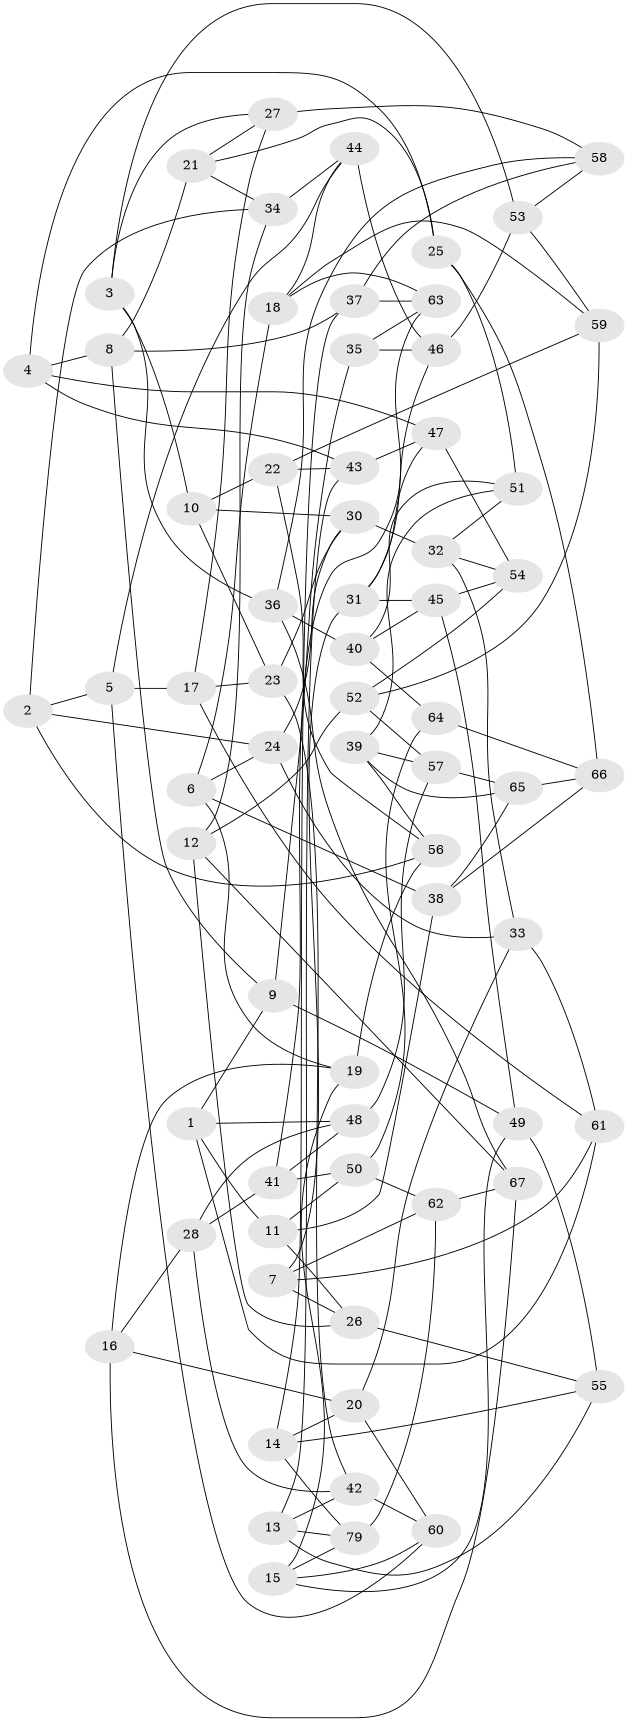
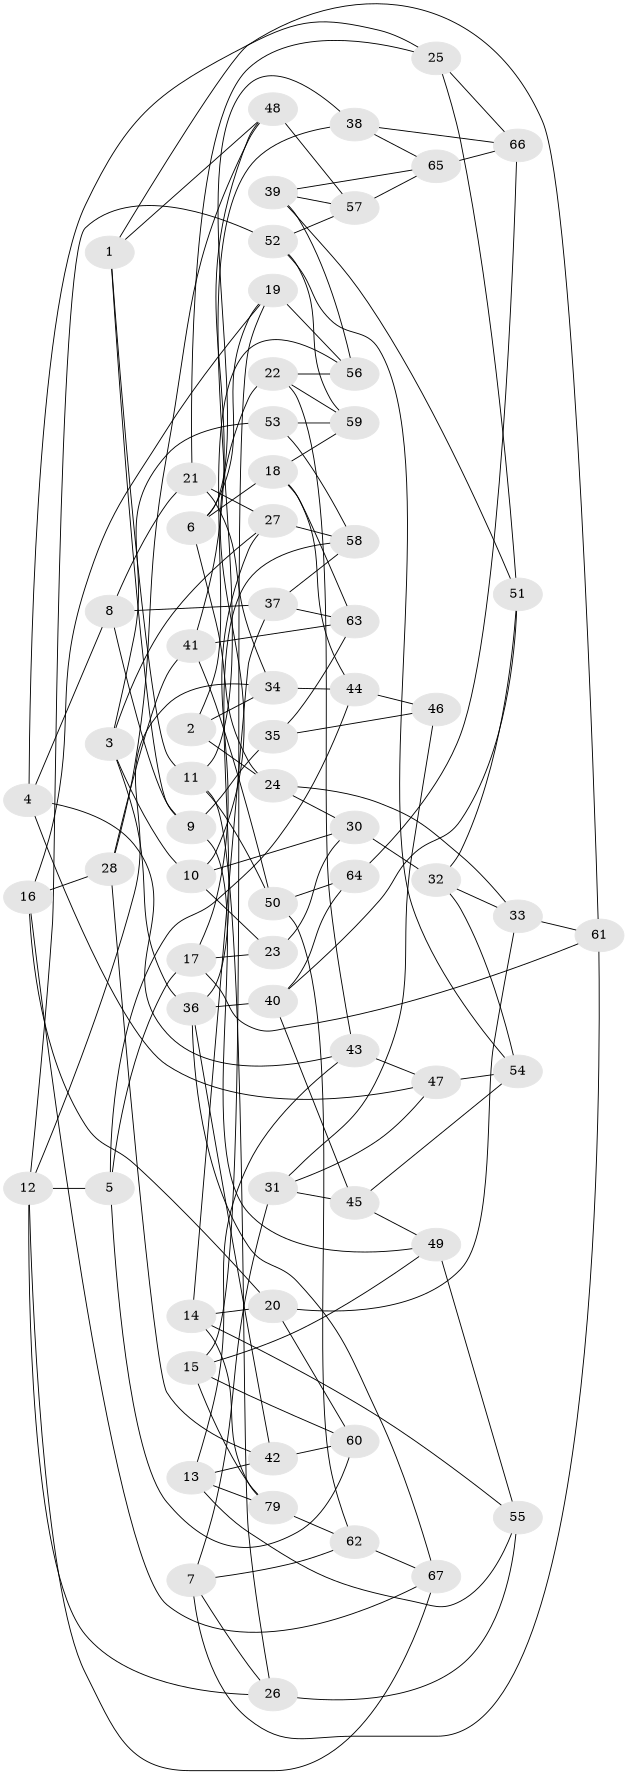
edge "53" -- "46": removed
edge "5" -- "2": now "5" -- "12"
edge "23" -- "42": now "36" -- "42"
